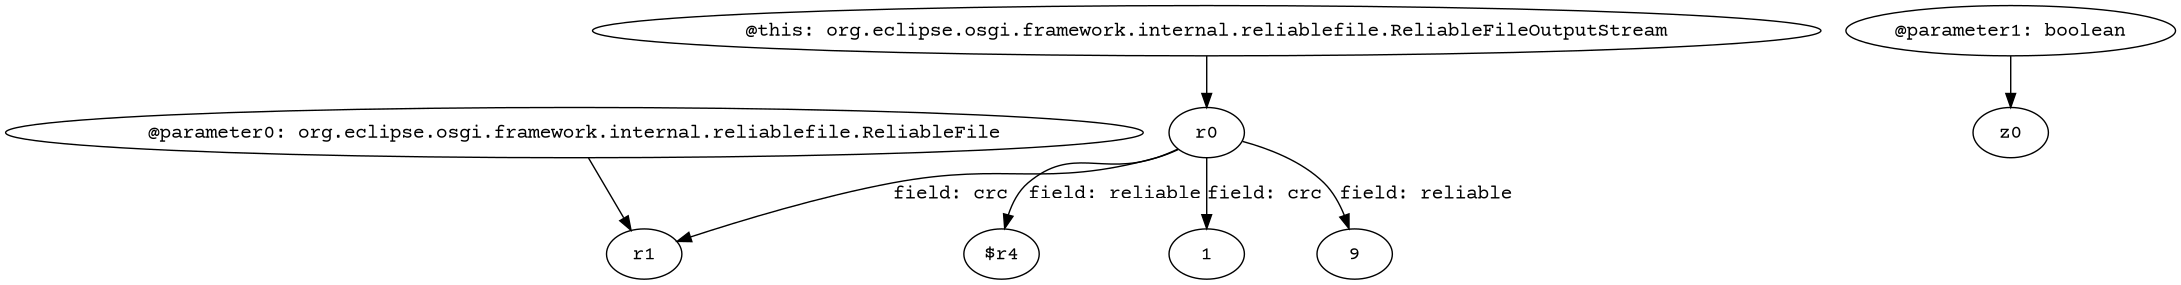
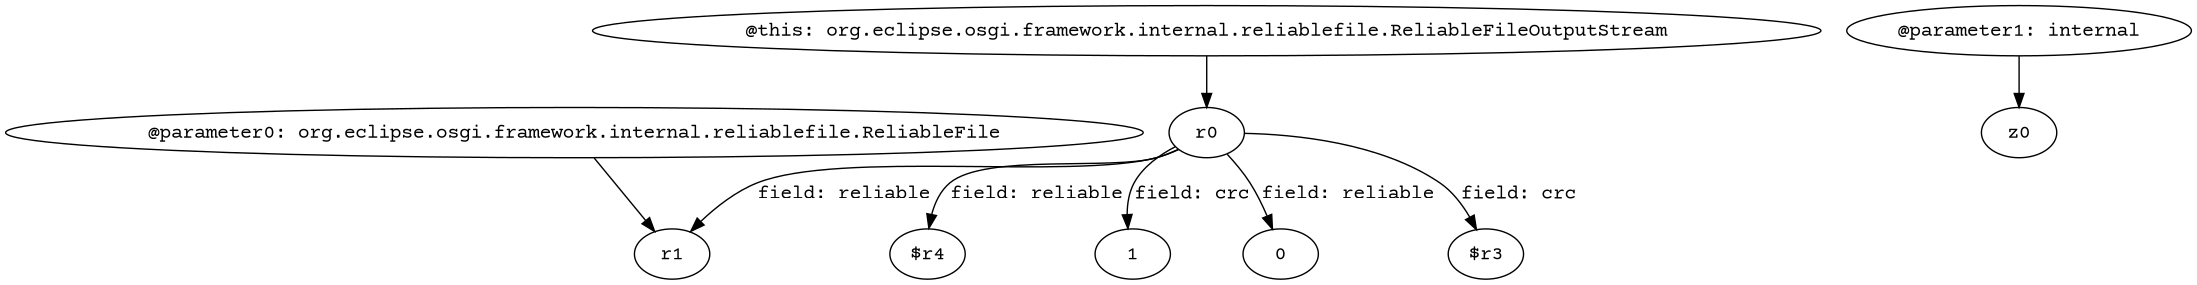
node "@parameter1: boolean": label "@parameter1: boolean" -> "@parameter1: internal"
edge "r0" -> "r1": label "field: crc" -> "field: reliable"
node "9": label "9" -> "0"
node "$r3": added
